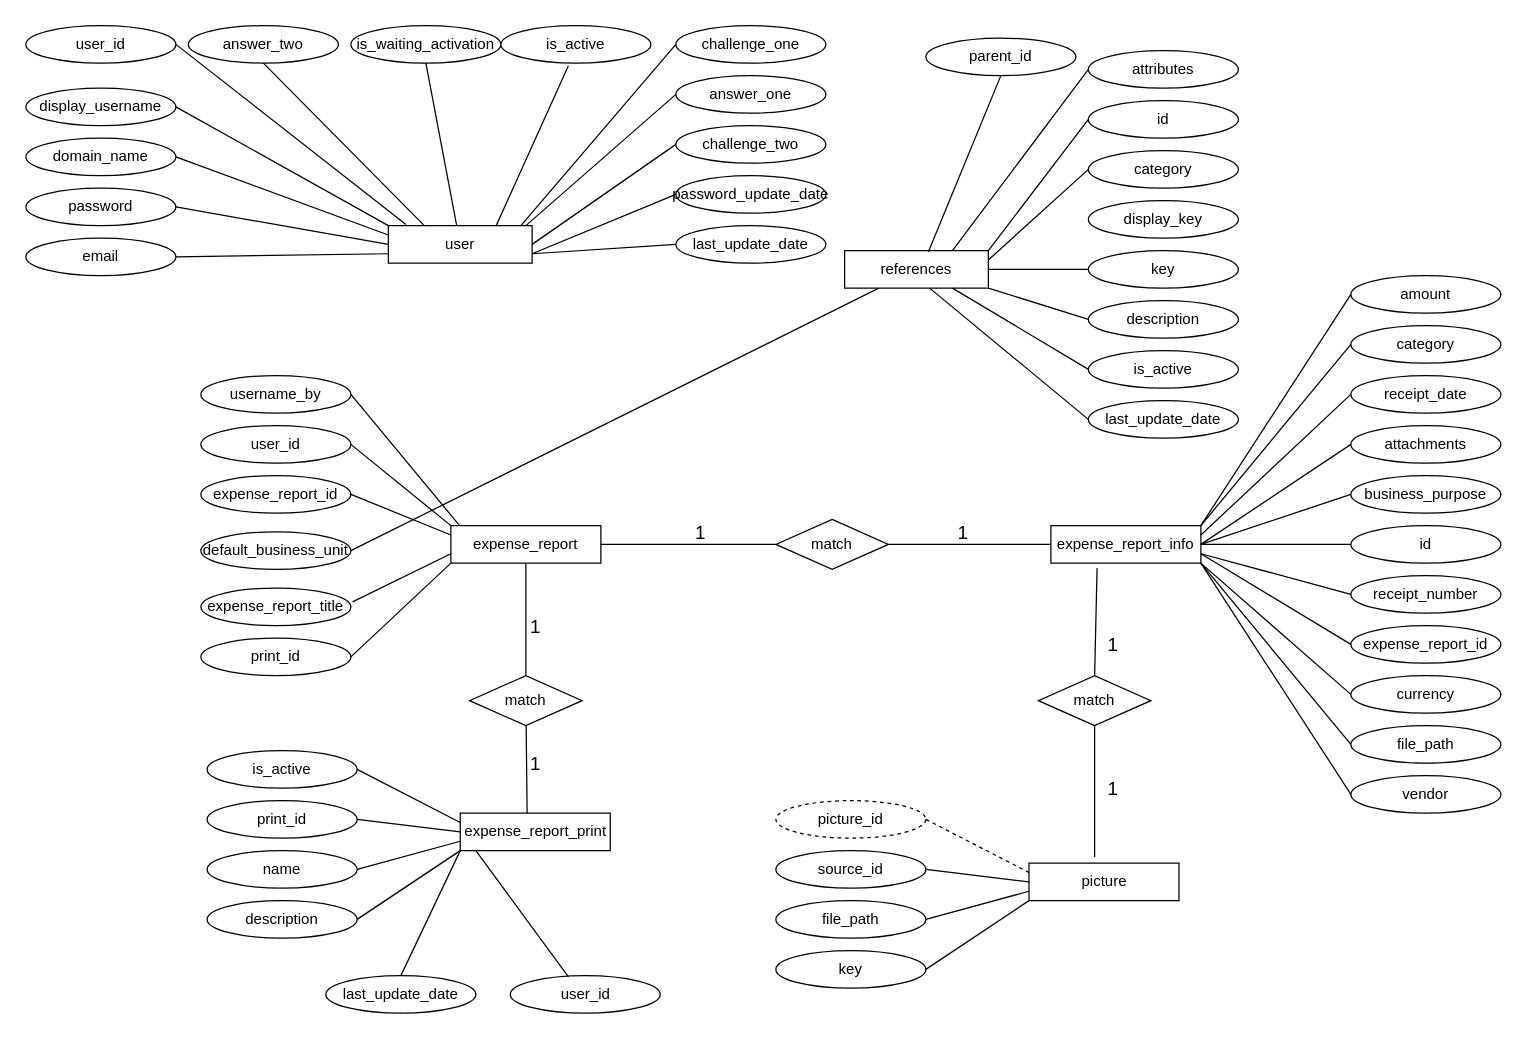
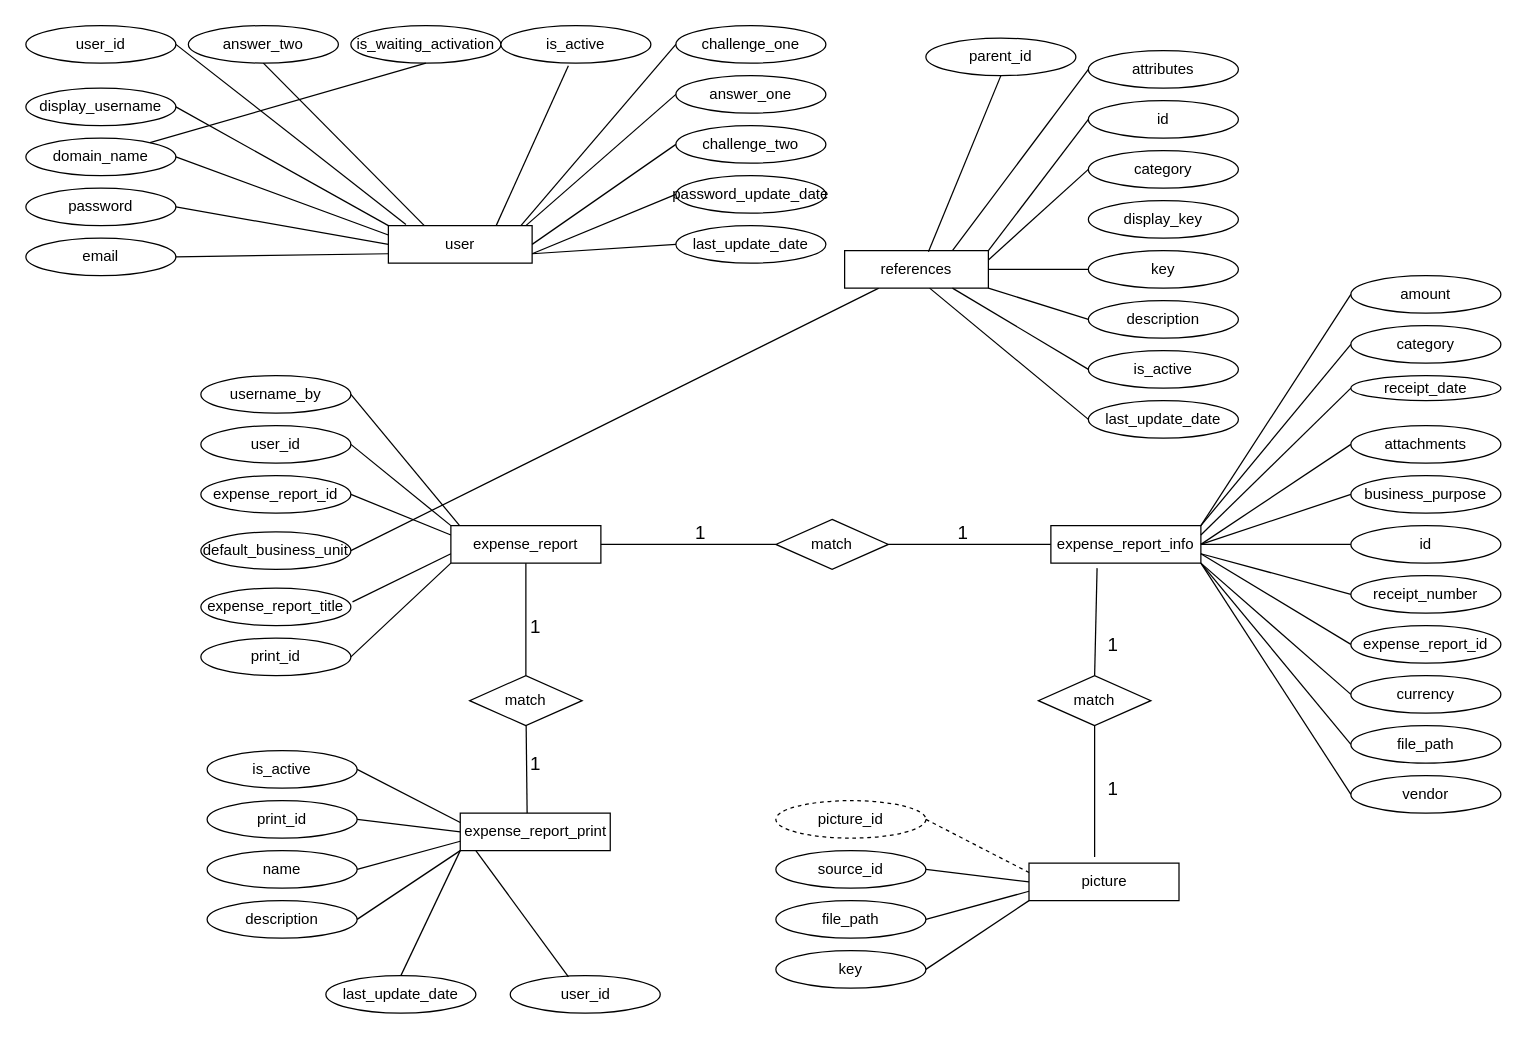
edge "is_waiting_activation" -- "user": now "is_waiting_activation" -- "domain_name"
node "receipt_date": size 150x38 -> 150x25
